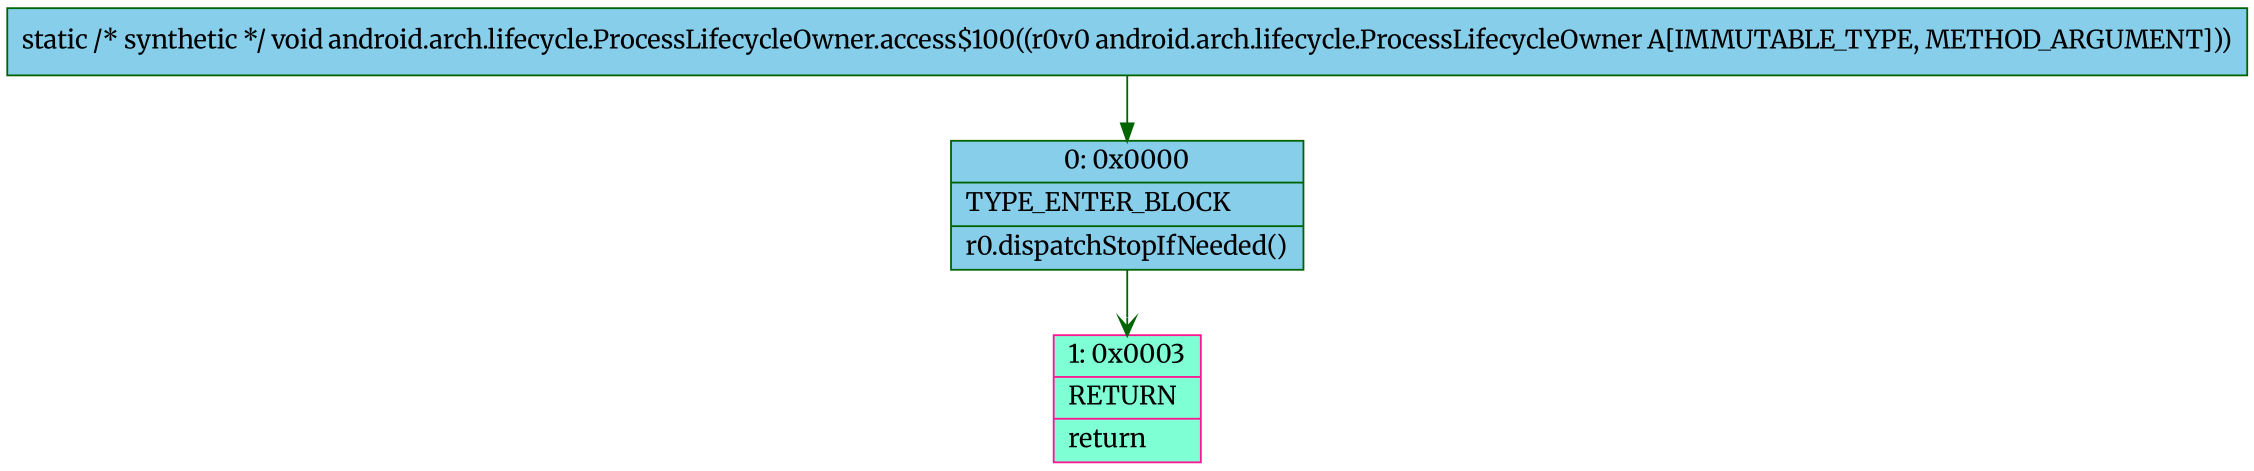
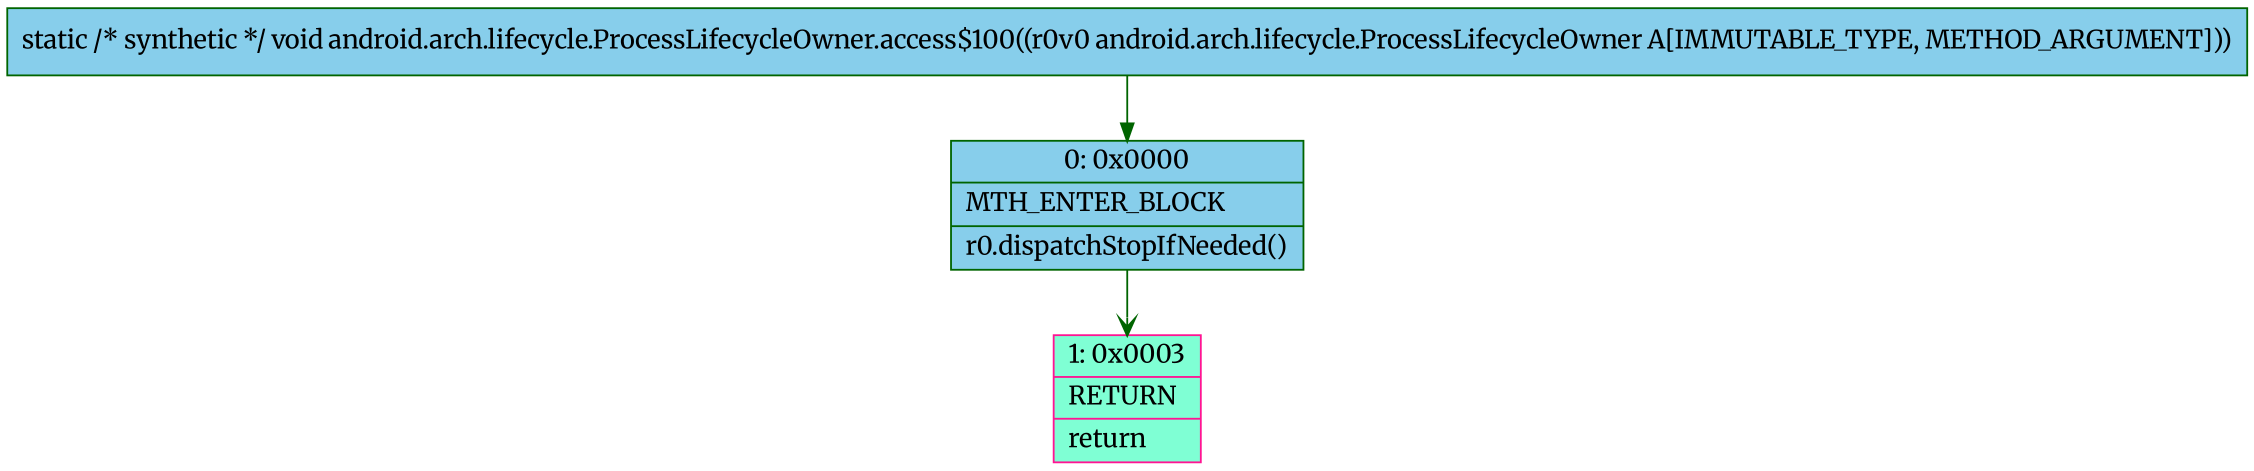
node "0: 0x0000": text "TYPE_ENTER_BLOCK" -> "MTH_ENTER_BLOCK"
